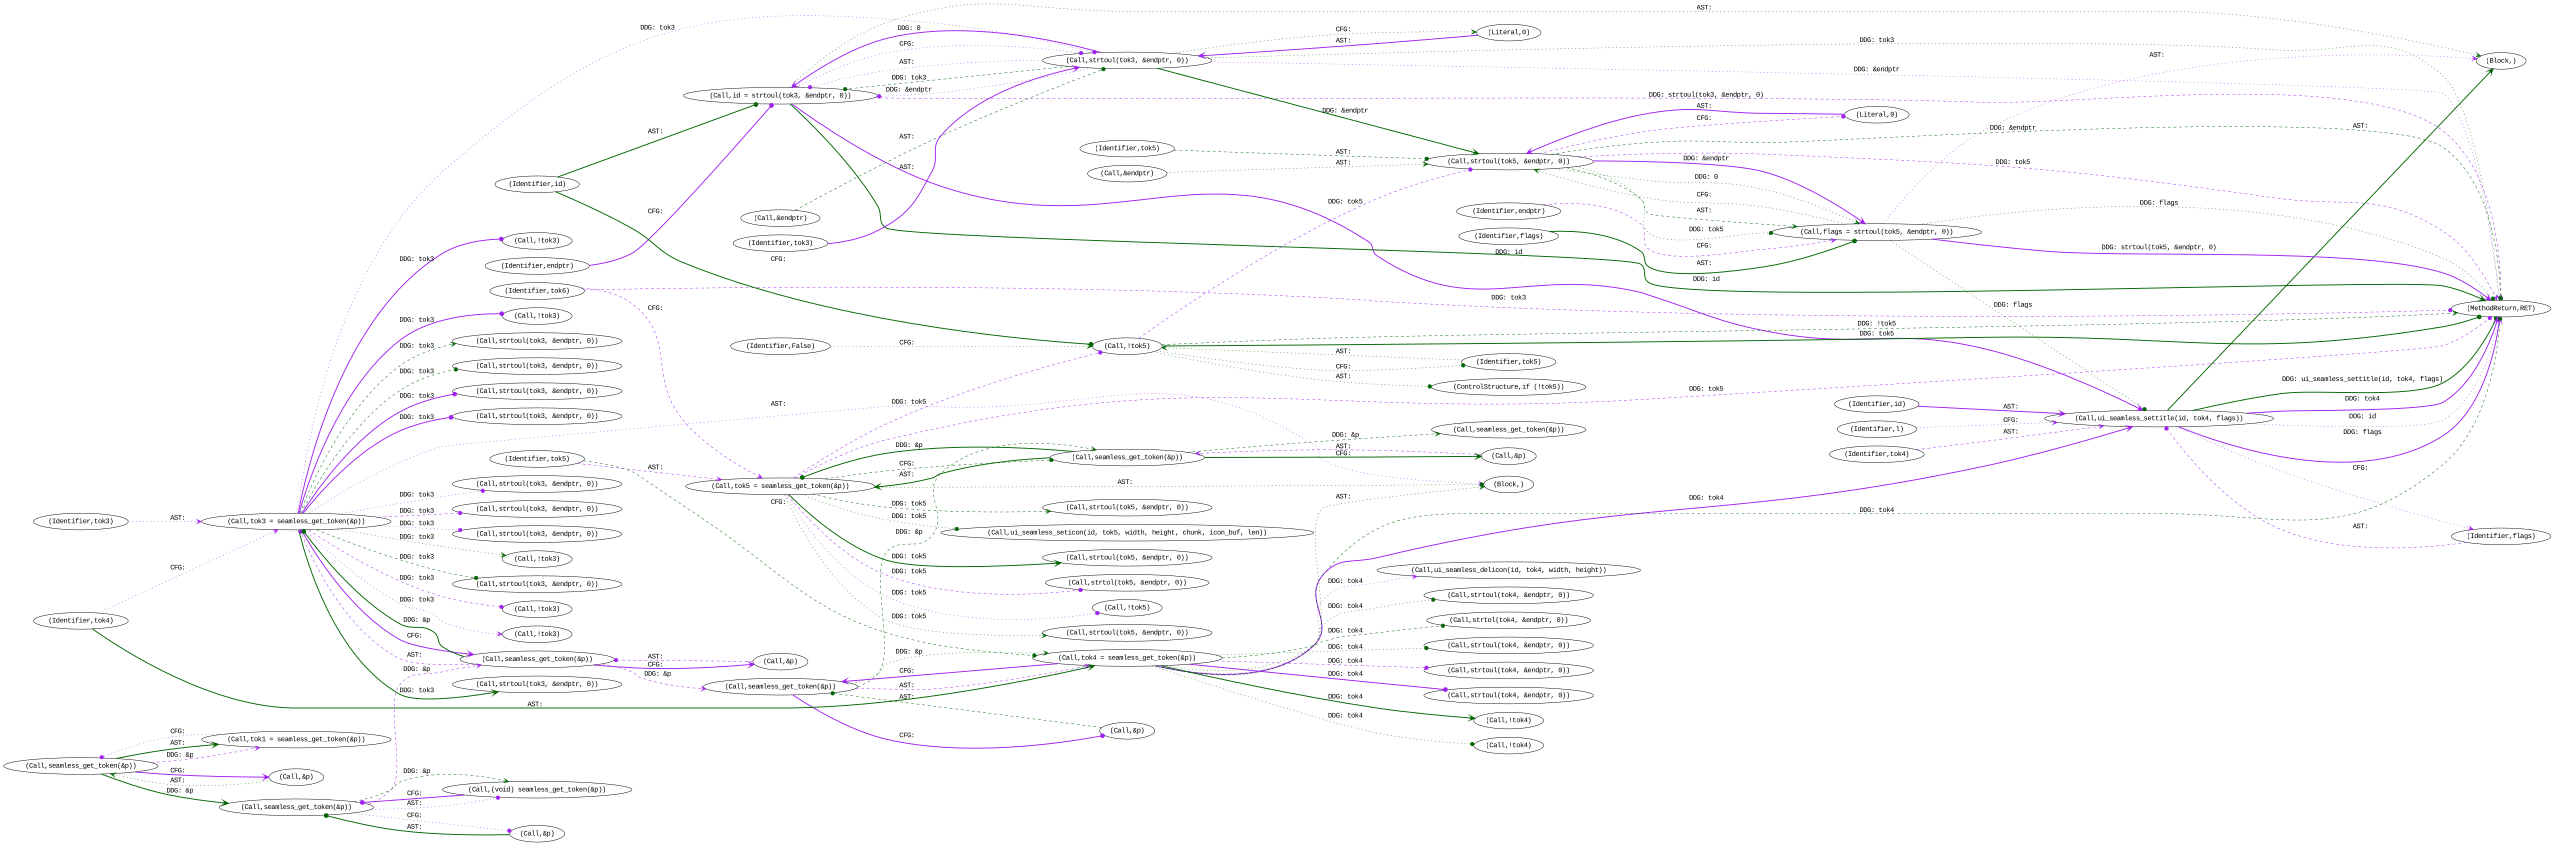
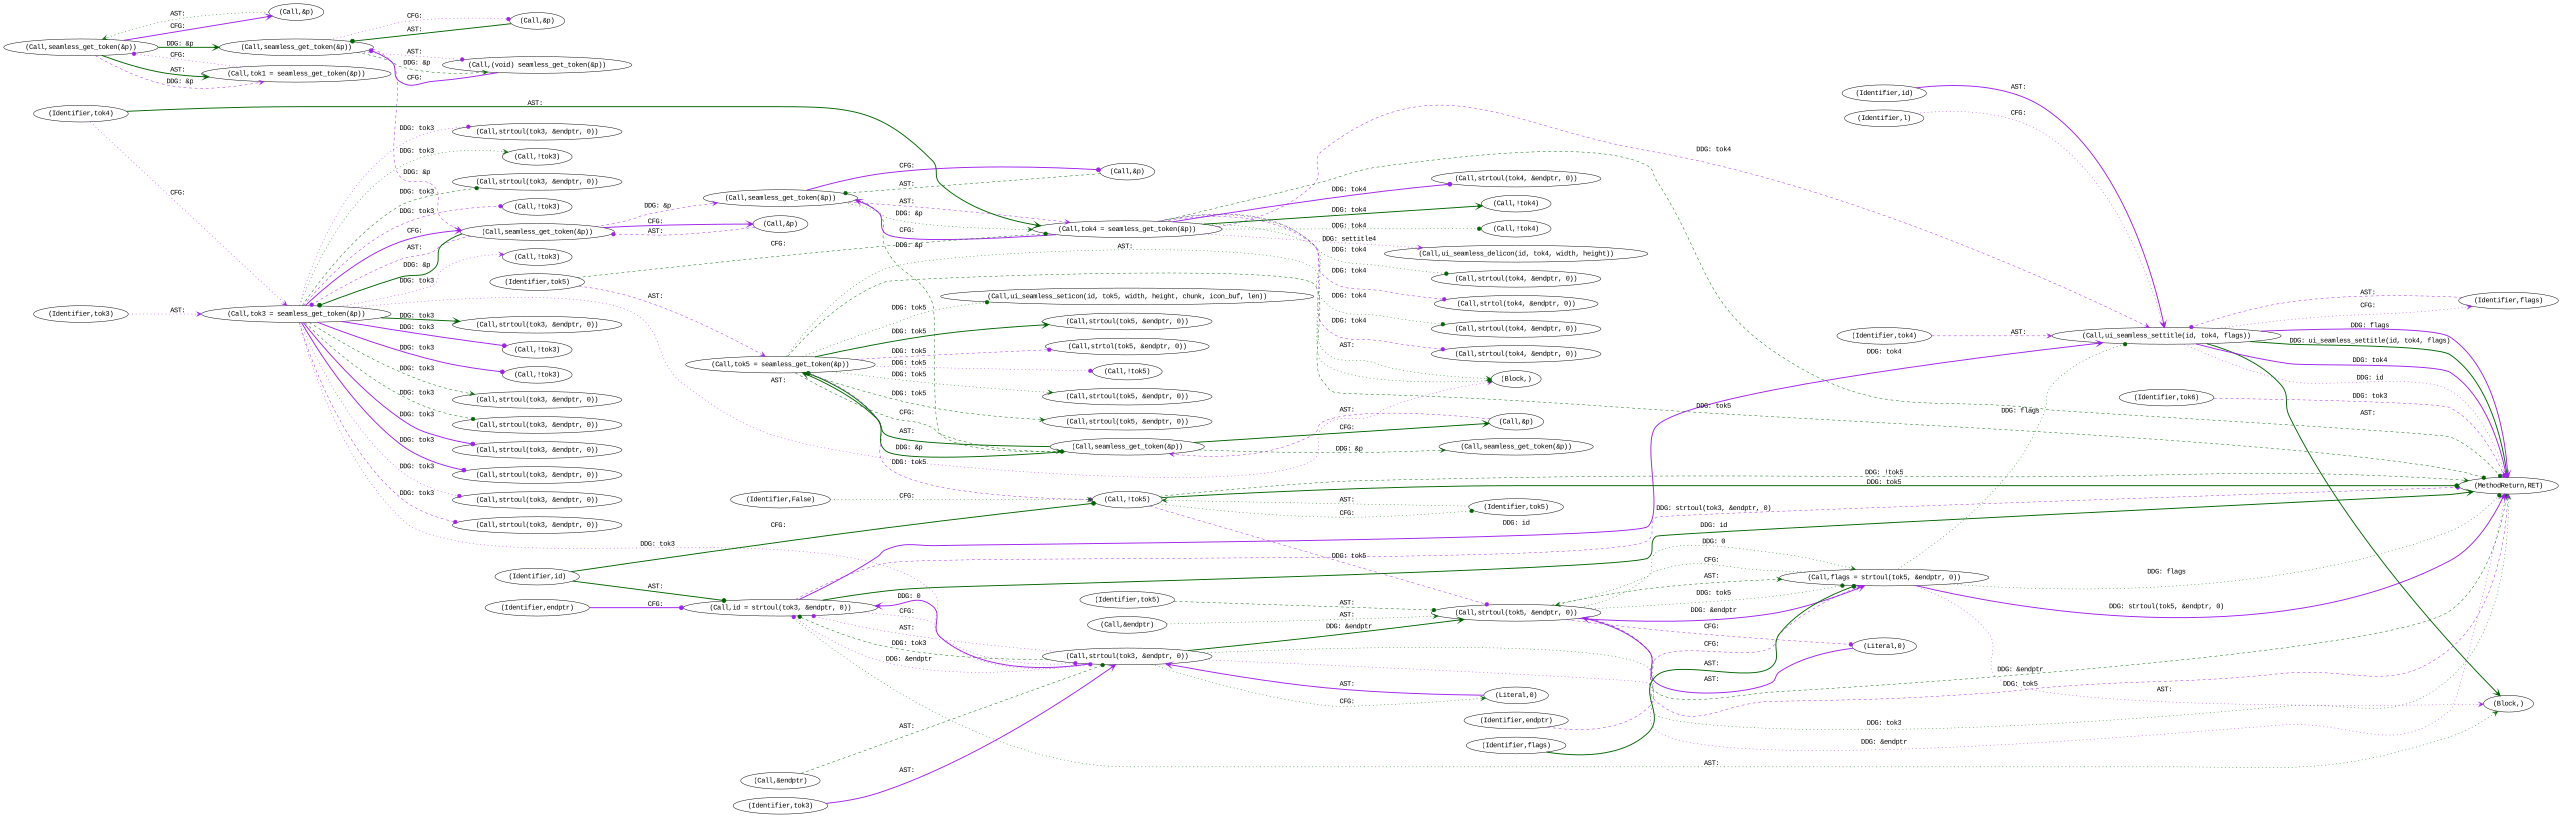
edge "(Identifier,tok6)" -> "(Call,tok5 = seamless_get_token(&p))": removed, label "CFG:"
node "(ControlStructure,if (!tok5))": removed
edge "(Call,tok5 = seamless_get_token(&p))" -> "(MethodReturn,RET)": color purple -> darkgreen
edge "(Call,tok4 = seamless_get_token(&p))" -> "(Call,ui_seamless_settitle(id, tok4, flags))": style bold -> dashed
edge "(Call,tok4 = seamless_get_token(&p))" -> "(Call,ui_seamless_delicon(id, tok4, width, height))": label "DDG: tok4" -> "DDG: settitle4"
edge "(Call,tok4 = seamless_get_token(&p))" -> "(Call,strtol(tok4, &endptr, 0))": color darkgreen -> purple
